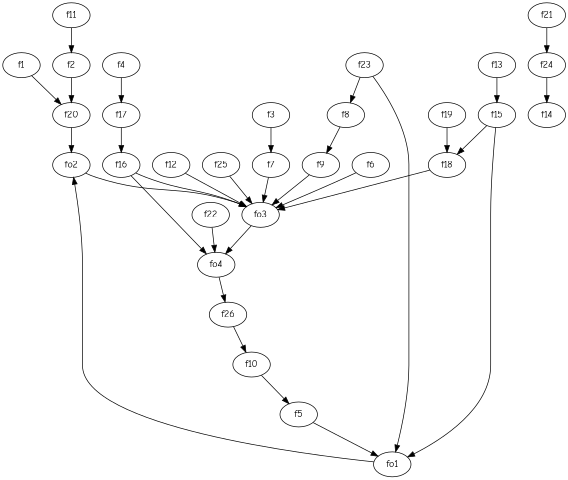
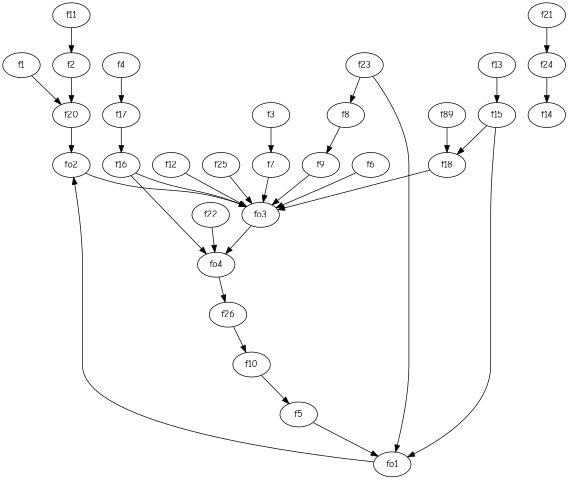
node "f19": label "f19" -> "f89"
